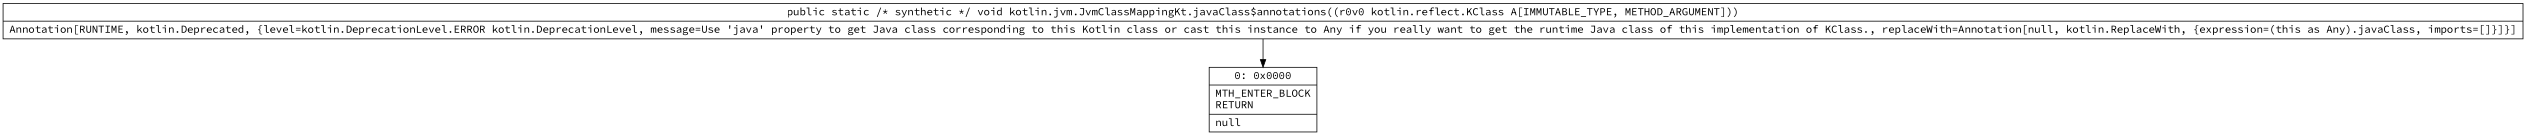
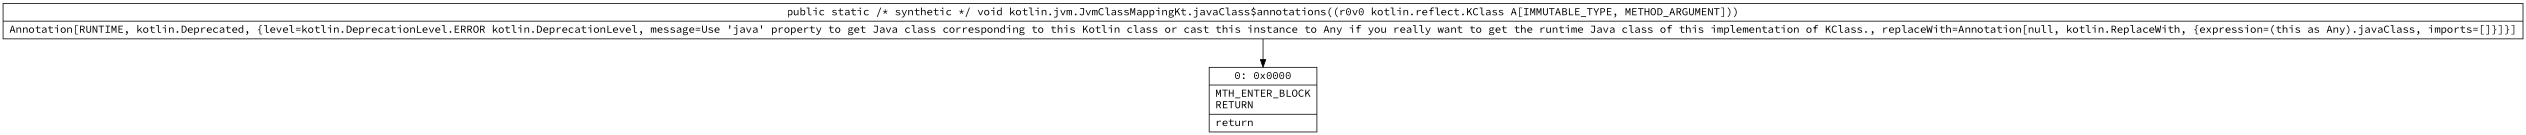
node "0: 0x0000": text "null" -> "return"
